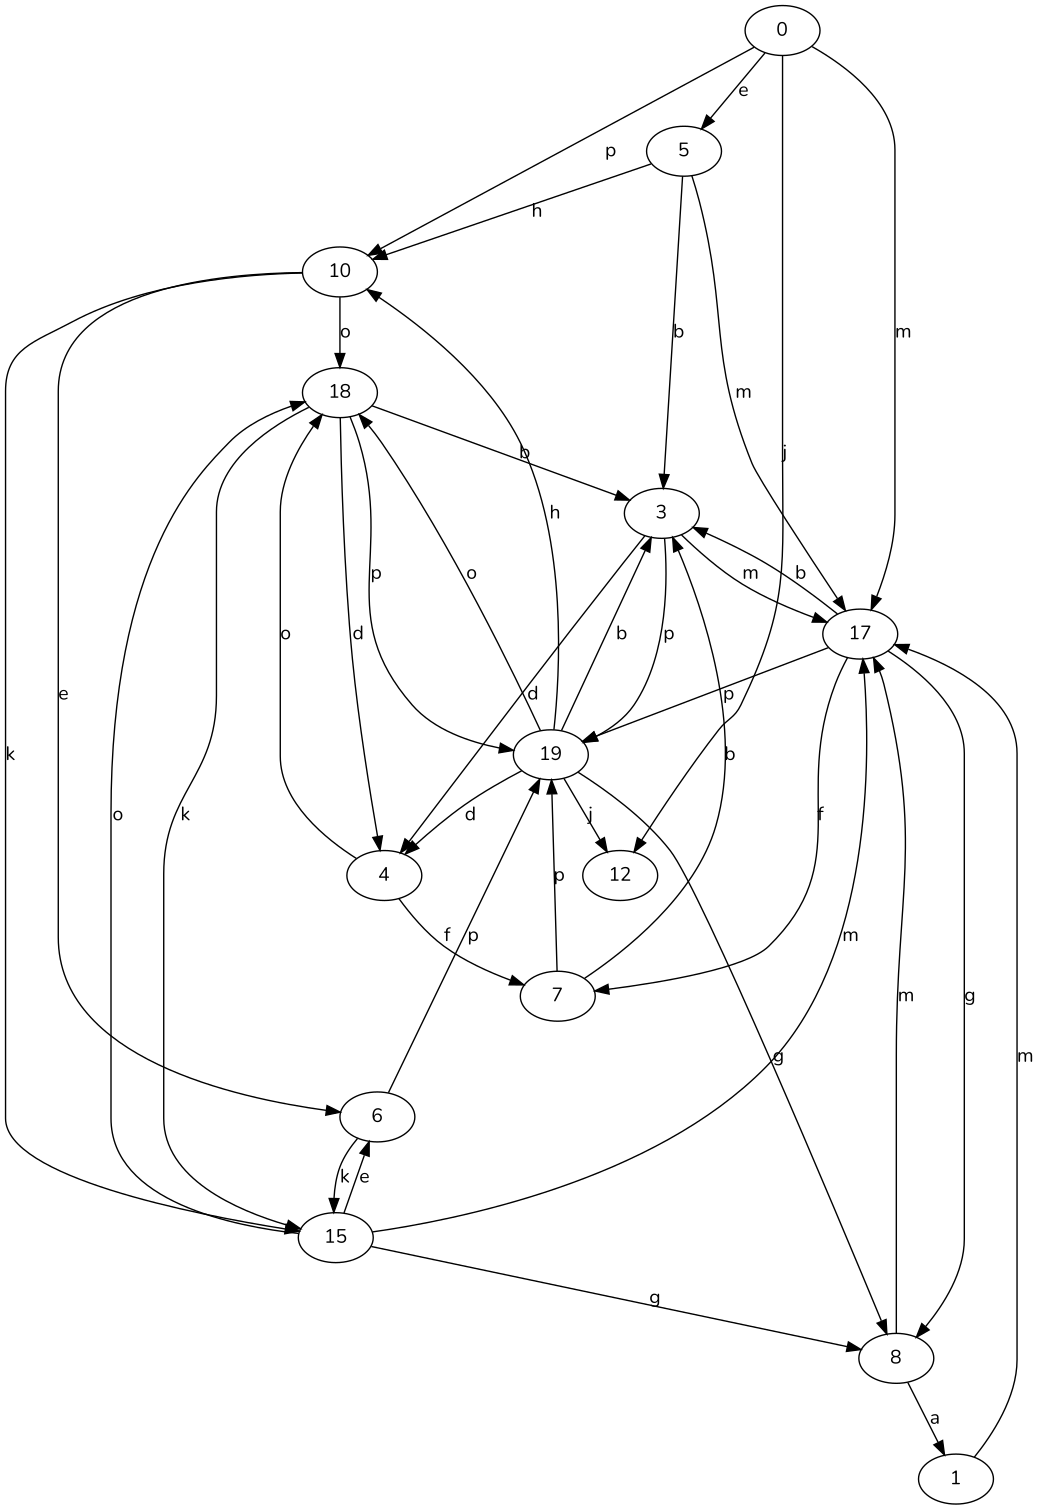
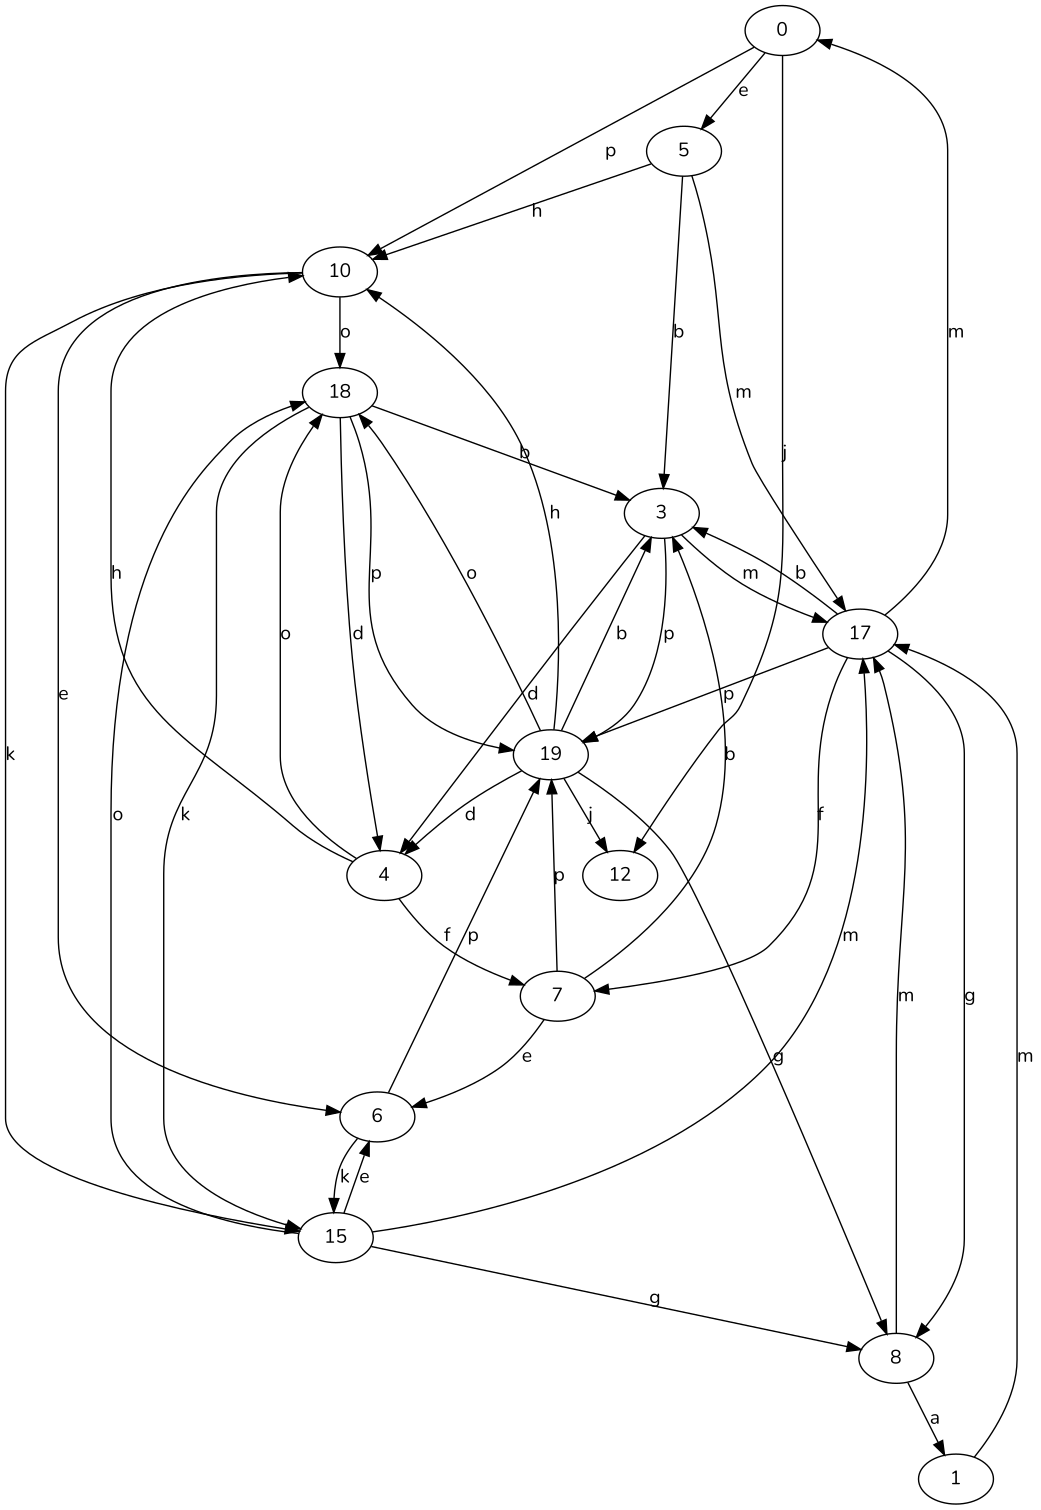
edge "0" -> "17": reversed
edge "4" -> "10": added, label "h"
edge "7" -> "6": added, label "e"
